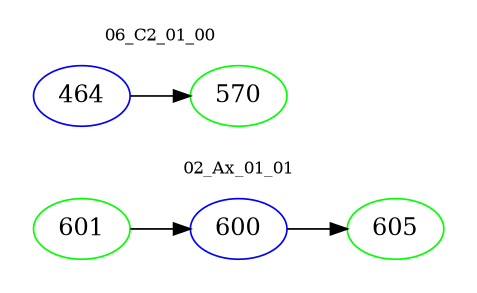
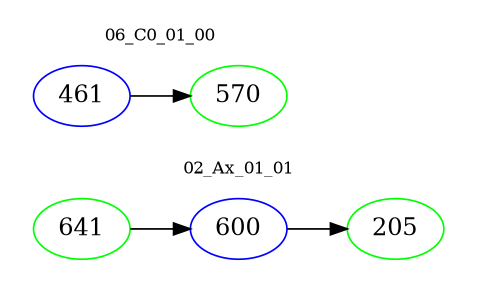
cluster "06_C2_01_00": label "06_C2_01_00" -> "06_C0_01_00"
node "464": label "464" -> "461"
node "601": label "601" -> "641"
node "605": label "605" -> "205"
